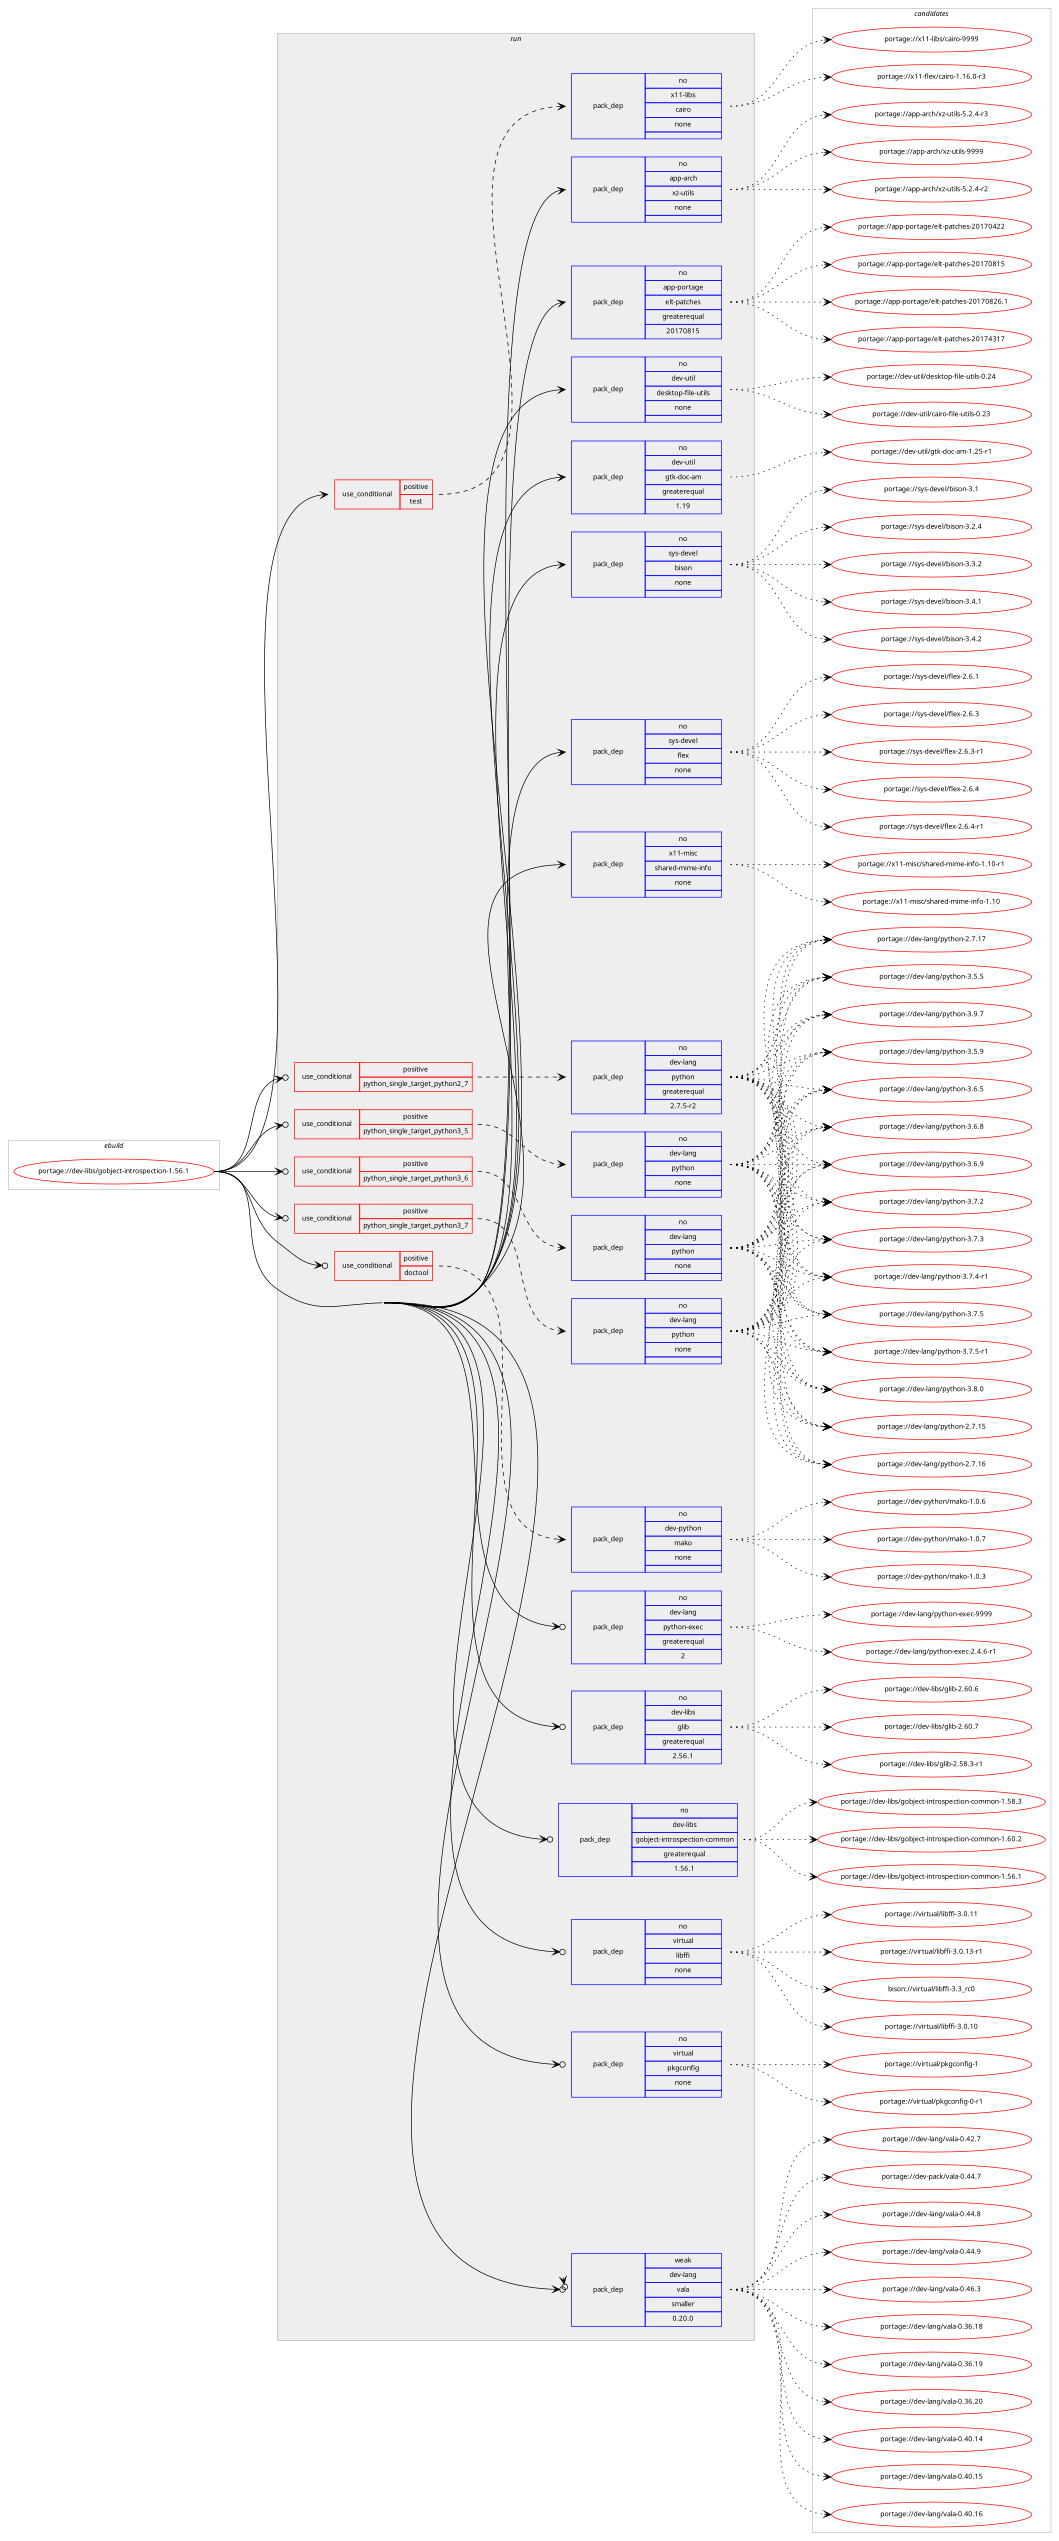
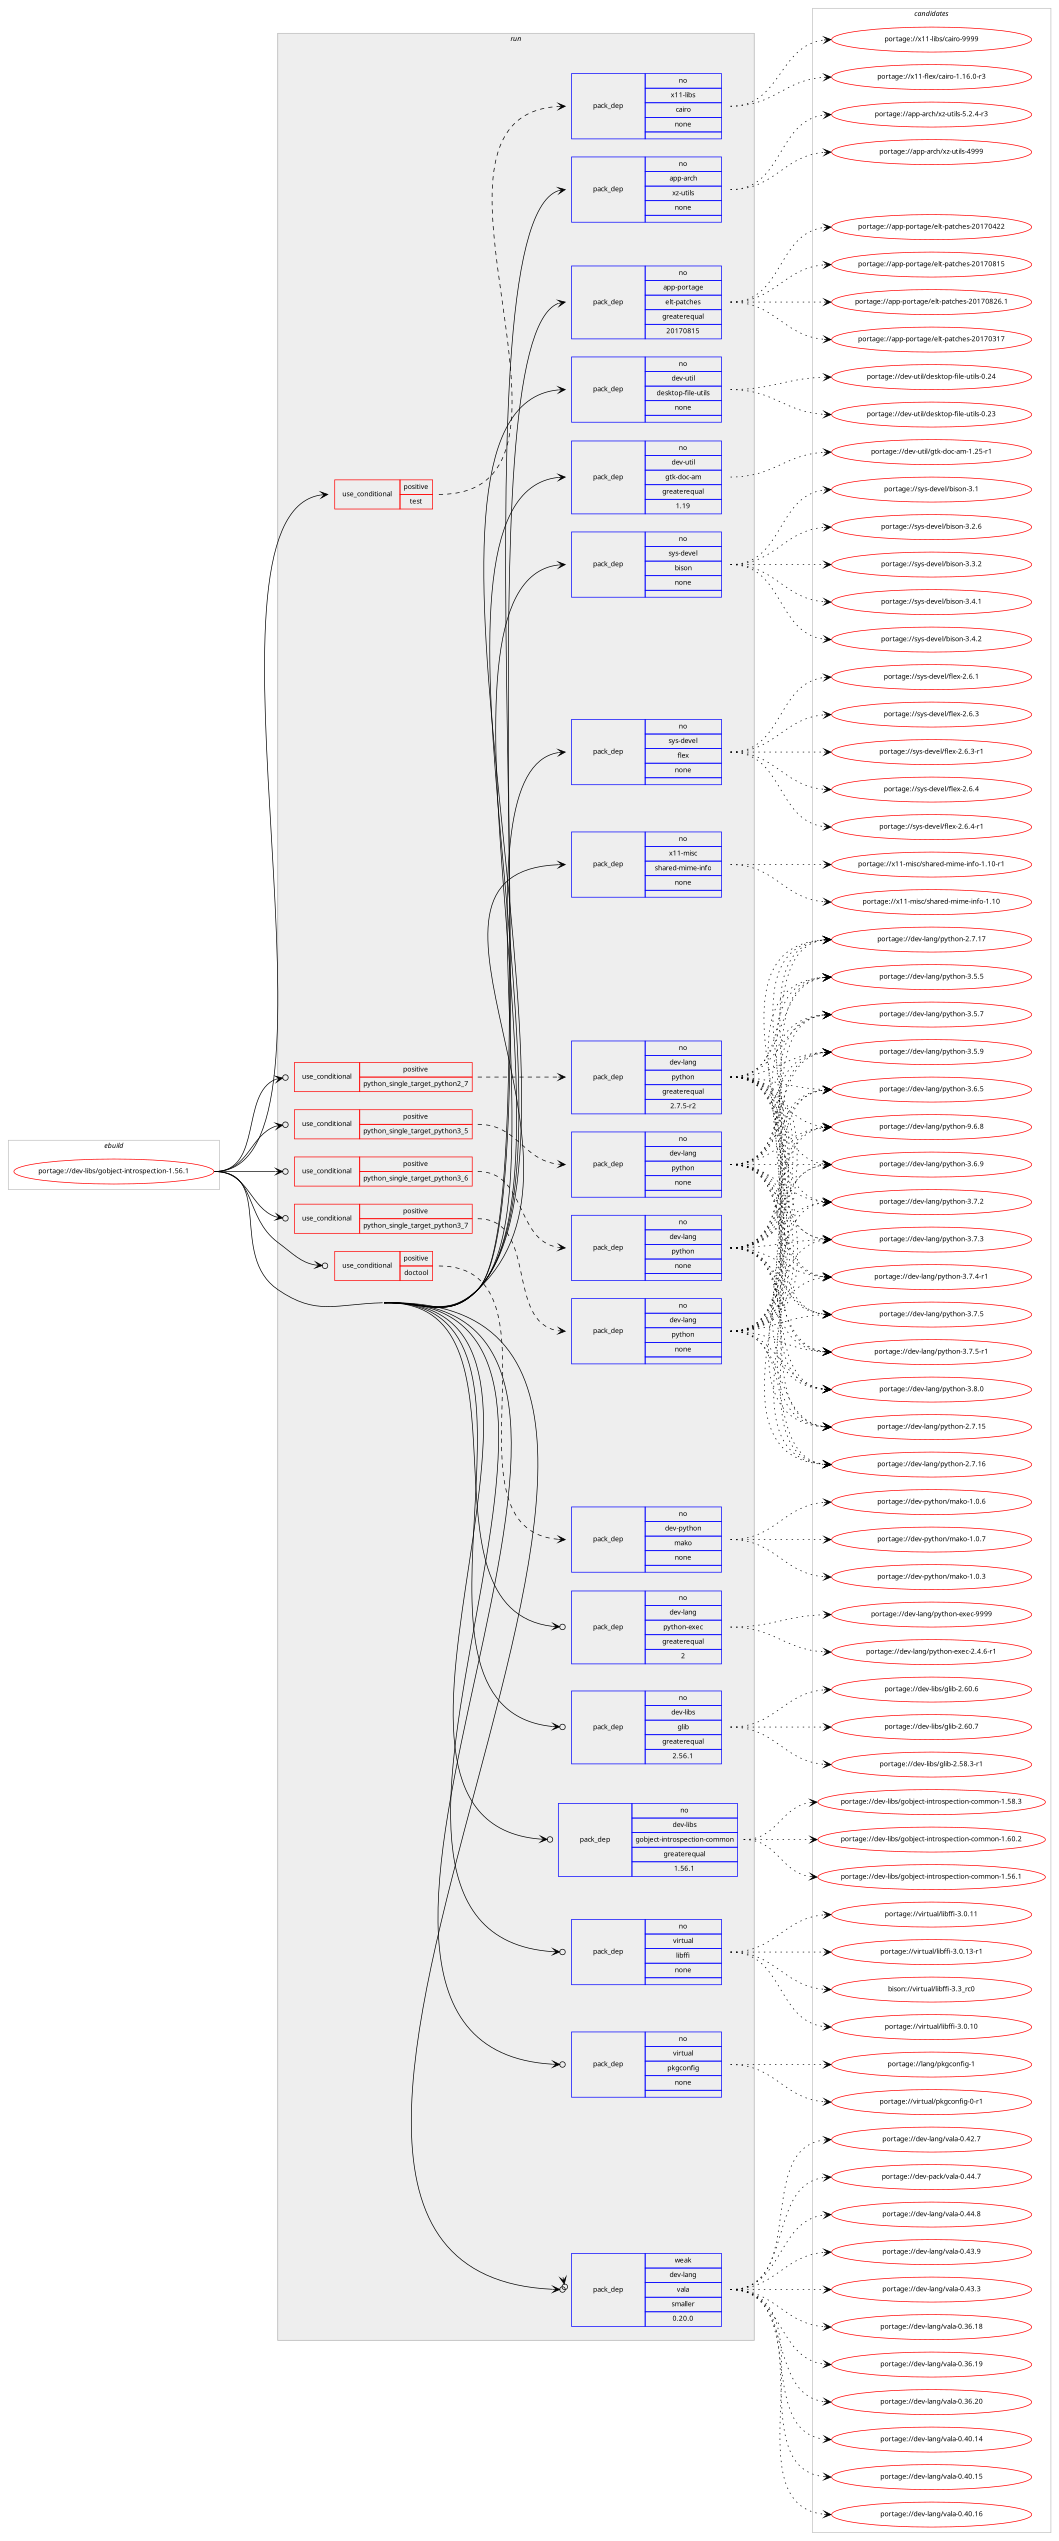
node "portage://app-arch/xz-utils-9999": label "portage://app-arch/xz-utils-9999" -> "portage://app-arch/xz-utils-4999"
node "portage://app-arch/xz-utils-5.2.4-r2": removed
node "portage://app-portage/elt-patches-20174317": label "portage://app-portage/elt-patches-20174317" -> "portage://app-portage/elt-patches-20170317"
node "portage://dev-util/cairo-file-utils-0.23": label "portage://dev-util/cairo-file-utils-0.23" -> "portage://dev-util/desktop-file-utils-0.23"
node "portage://sys-devel/bison-3.2.4": label "portage://sys-devel/bison-3.2.4" -> "portage://sys-devel/bison-3.2.6"
node "portage://dev-lang/python-3.9.7": label "portage://dev-lang/python-3.9.7" -> "portage://dev-lang/python-3.5.7"
node "portage://dev-lang/python-3.6.8": label "portage://dev-lang/python-3.6.8" -> "portage://dev-lang/python-9.6.8"
node "portage://virtual/pkgconfig-1": label "portage://virtual/pkgconfig-1" -> "portage://lang/pkgconfig-1"
node "portage://dev-lang/vala-0.44.9": label "portage://dev-lang/vala-0.44.9" -> "portage://dev-lang/vala-0.43.9"
node "portage://dev-lang/vala-0.46.3": label "portage://dev-lang/vala-0.46.3" -> "portage://dev-lang/vala-0.43.3"
